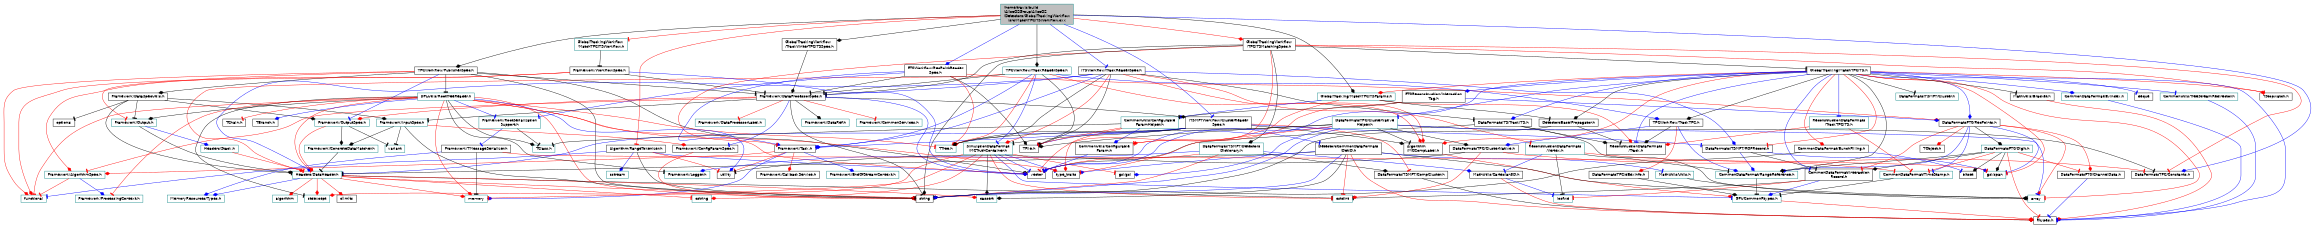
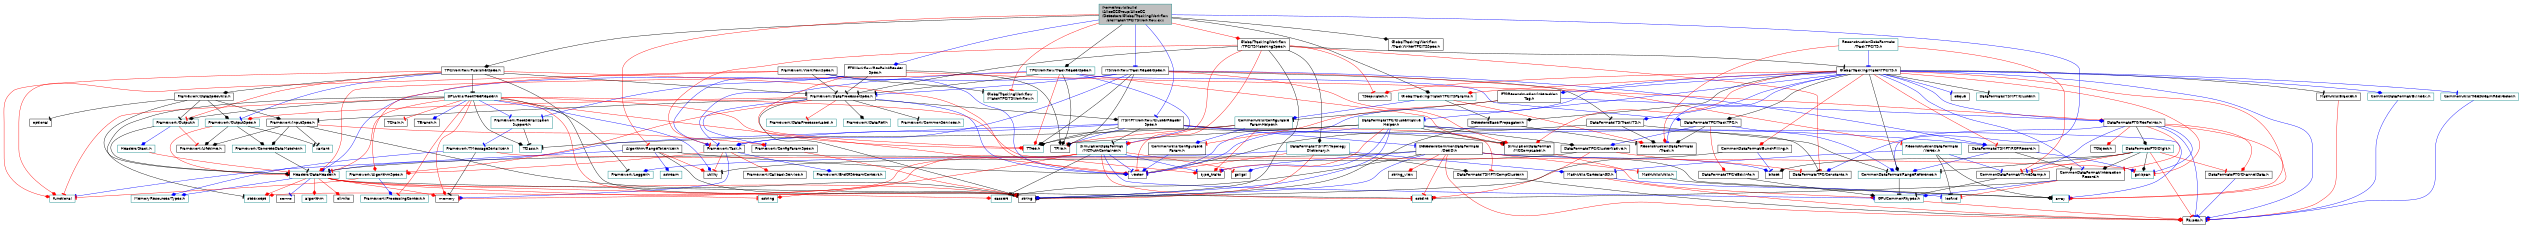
edge "GlobalTrackingWorkflow /MatchTPCITSWorkflow.h" -> "Framework/WorkflowSpec.h": reversed
edge "GlobalTrackingWorkflow /TrackWriterTPCITSSpec.h" -> "Framework/DataProcessorSpec.h": removed
edge "GlobalTracking/MatchTPCITS.h" -> "ReconstructionDataFormats /TrackTPCITS.h": reversed
edge "Framework/DataProcessorSpec.h" -> "Framework/CommonServices.h": color red -> black
edge "ITSWorkflow/TrackReaderSpec.h" -> "SimulationDataFormat /MCTruthContainer.h": now "GlobalTrackingWorkflow /TPCITSMatchingSpec.h" -> "SimulationDataFormat /MCTruthContainer.h"
edge "TPCWorkflow/PublisherSpec.h" -> "vector": color black -> red
edge "GlobalTracking/MatchTPCITSParams.h" -> "CommonUtils/Configurable Param.h": removed
node "Framework/InputSpec.h": color teal -> black
node "TPCWorkflow/TrackTPC.h": label "TPCWorkflow/TrackTPC.h" -> "DataFormatsTPC/TrackTPC.h"
node "Framework/Lifetime.h": added
node "Framework/TMessageSerializer.h": color black -> teal
node "DataFormatsITSMFT/Detectors Dictionary.h": label "DataFormatsITSMFT/Detectors Dictionary.h" -> "DataFormatsITSMFT/Topology Dictionary.h"
node "Algorithm /MCCompLabel.h": label "Algorithm /MCCompLabel.h" -> "SimulationDataFormat /MCCompLabel.h"
edge "DataFormatsFT0/RecPoints.h" -> "Rtypes.h": added
edge "DetectorsCommonDataFormats /DetID.h" -> "bitset": added
edge "DetectorsCommonDataFormats /DetID.h" -> "MathUtils/Utils.h": color blue -> red
edge "Algorithm/RangeTokenizer.h" -> "utility": arrowhead tee -> diamond
edge "Algorithm/RangeTokenizer.h" -> "vector": color blue -> black
edge "ReconstructionDataFormats /Vertex.h" -> "CommonDataFormat/TimeStamp.h": color red -> blue
node "string_view": added
node "CommonDataFormat/TimeStamp.h": color teal -> black
node "cerrno": added
node "memory": color teal -> black
